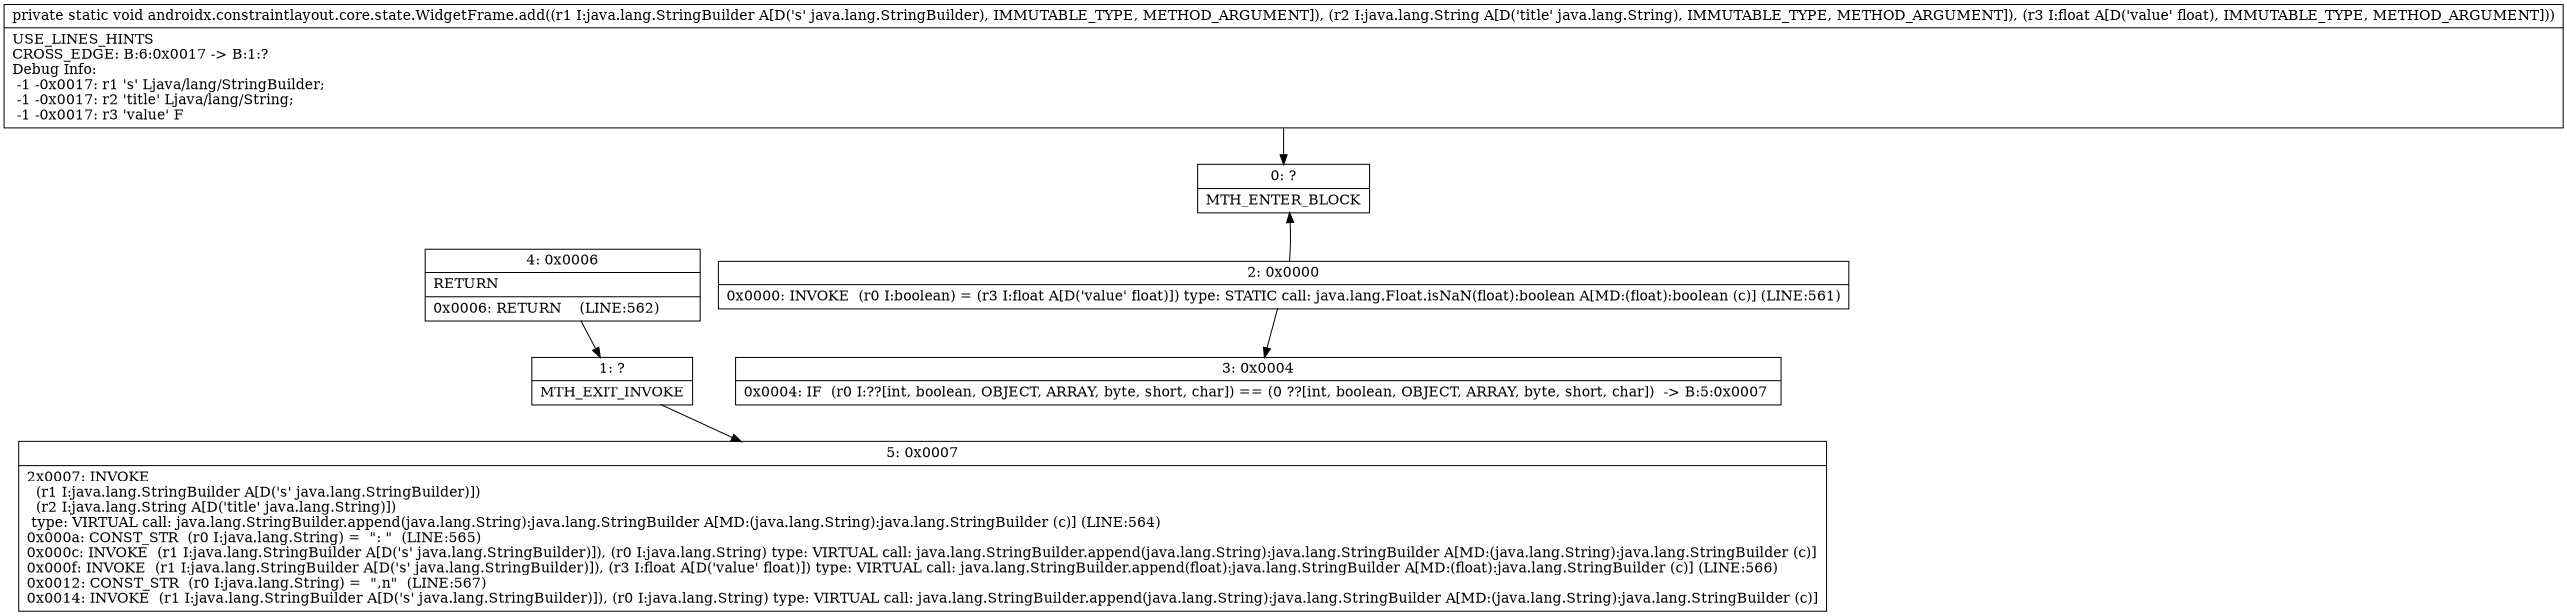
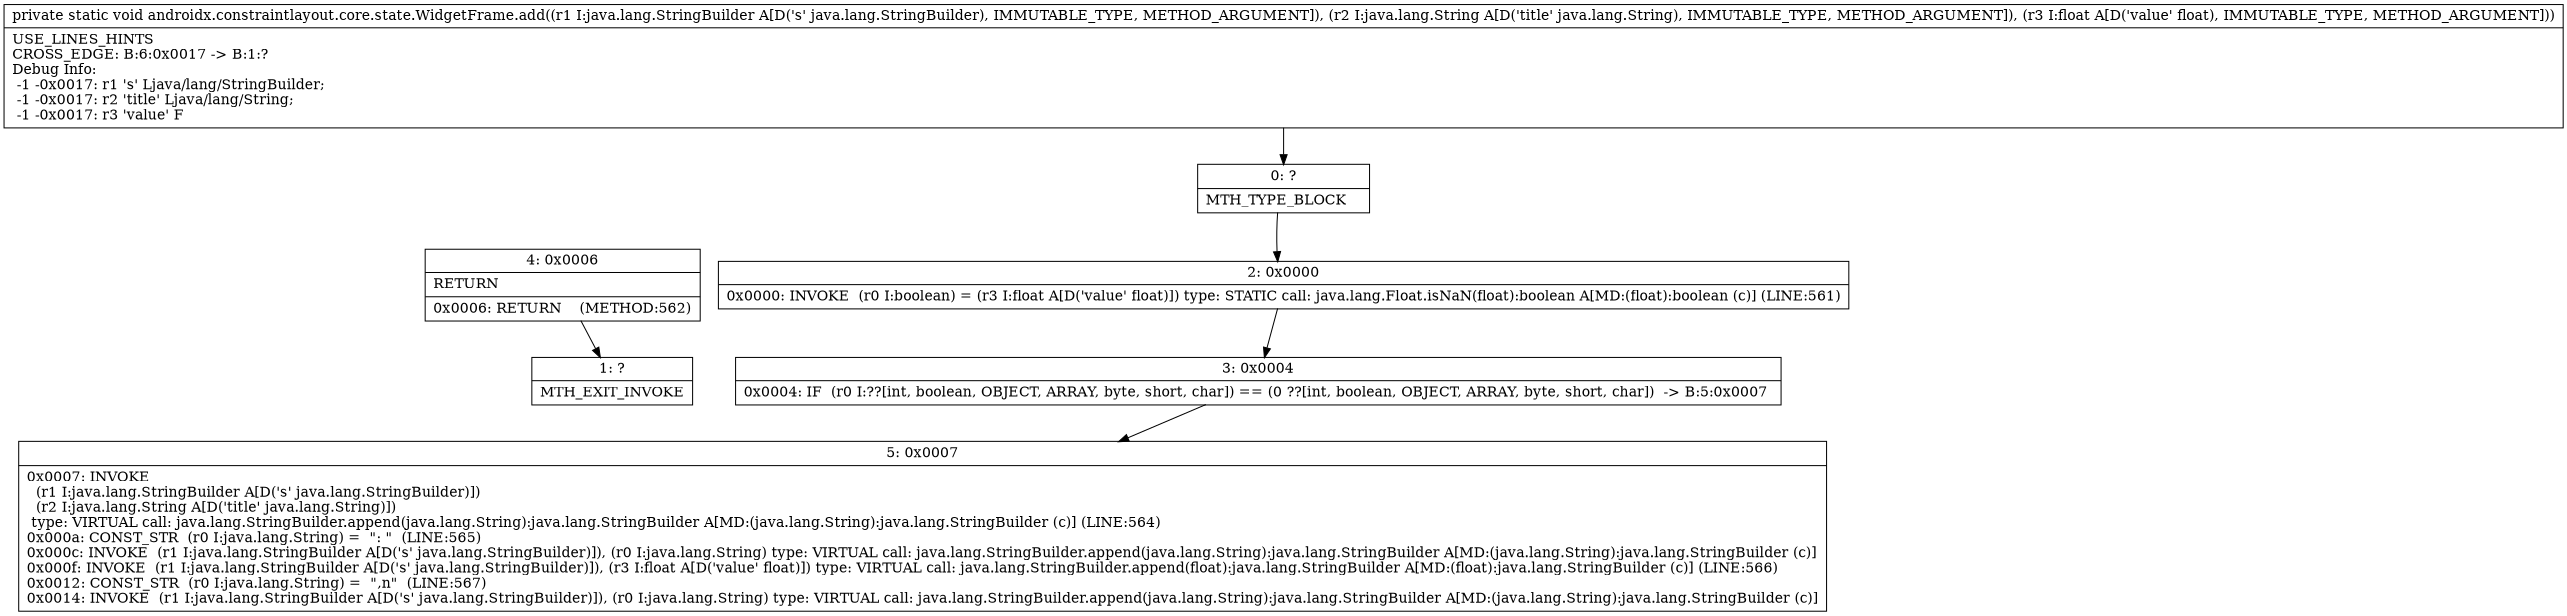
node "0: ?": text "MTH_ENTER_BLOCK" -> "MTH_TYPE_BLOCK"
edge "2: 0x0000" -> "0: ?": reversed
node "4: 0x0006": text "0x0006: RETURN    (LINE:562)" -> "0x0006: RETURN    (METHOD:562)"
edge "1: ?" -> "5: 0x0007": now "3: 0x0004" -> "5: 0x0007"
node "5: 0x0007": text "2x0007: INVOKE" -> "0x0007: INVOKE"
